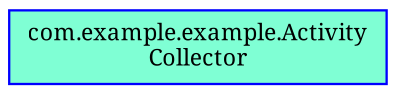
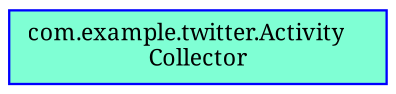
node "com.example.example.Activity Collector": label "com.example.example.Activity Collector" -> "com.example.twitter.Activity Collector"
